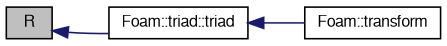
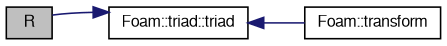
edge "Foam::triad::triad" -> "R": reversed
